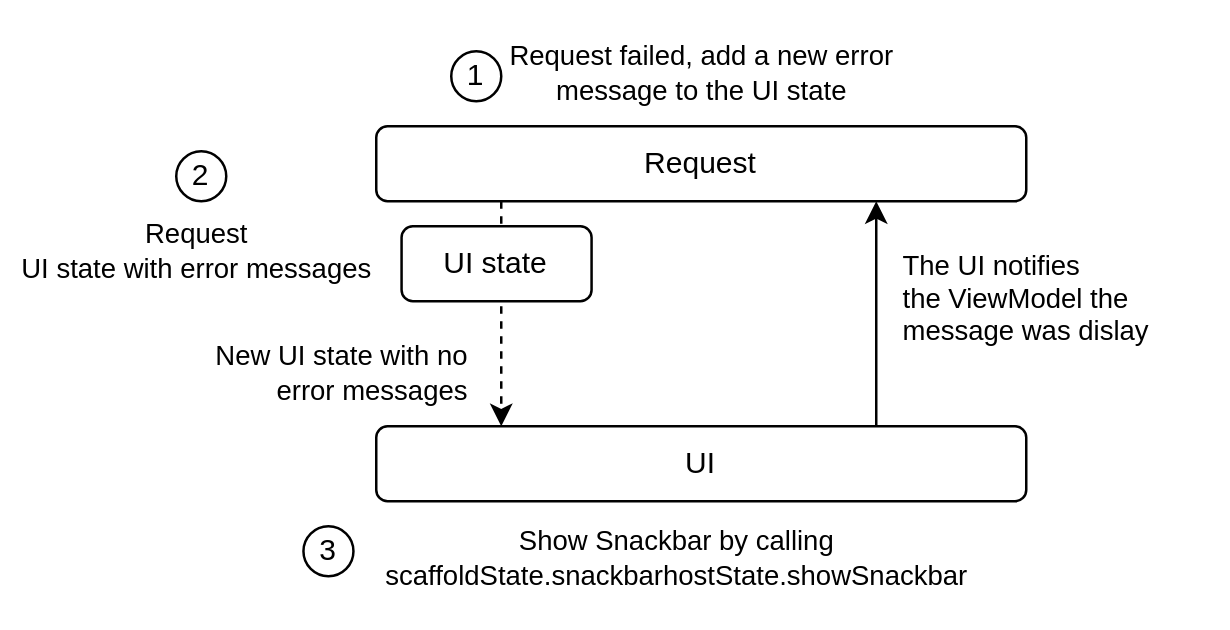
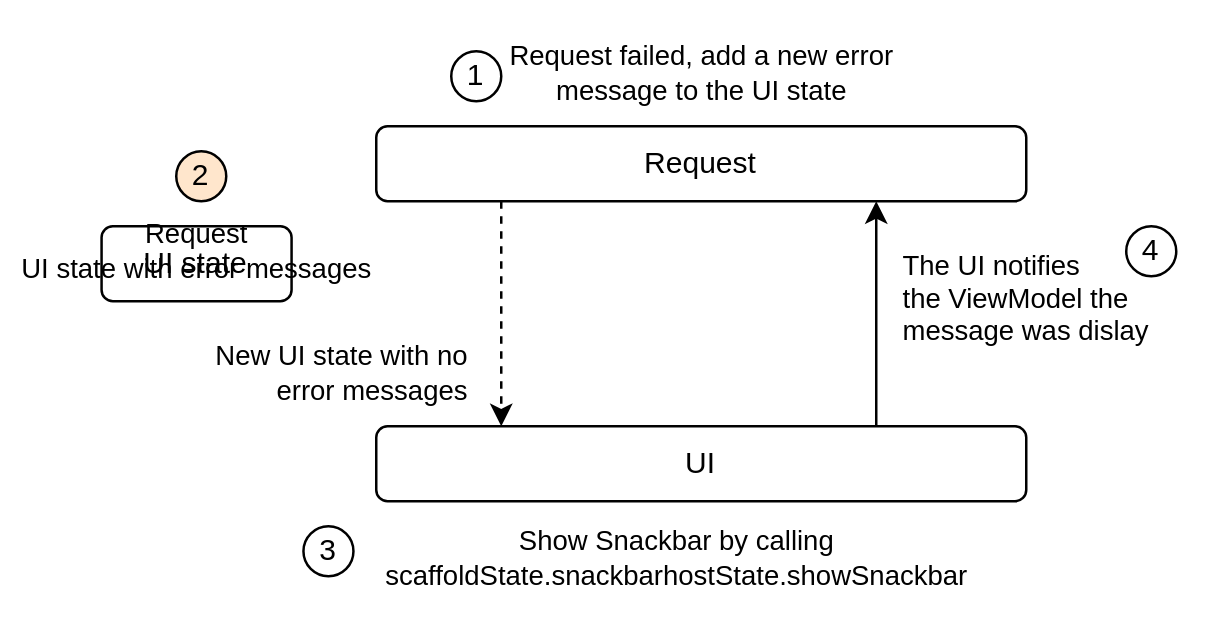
node "2": fillcolor #ffffff -> #ffe6cc
node "4": added
node "UI state": moved (497, 264) -> (197, 264)
